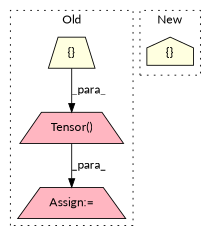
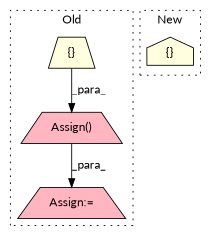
node "Tensor()": label "Tensor()" -> "Assign()"
